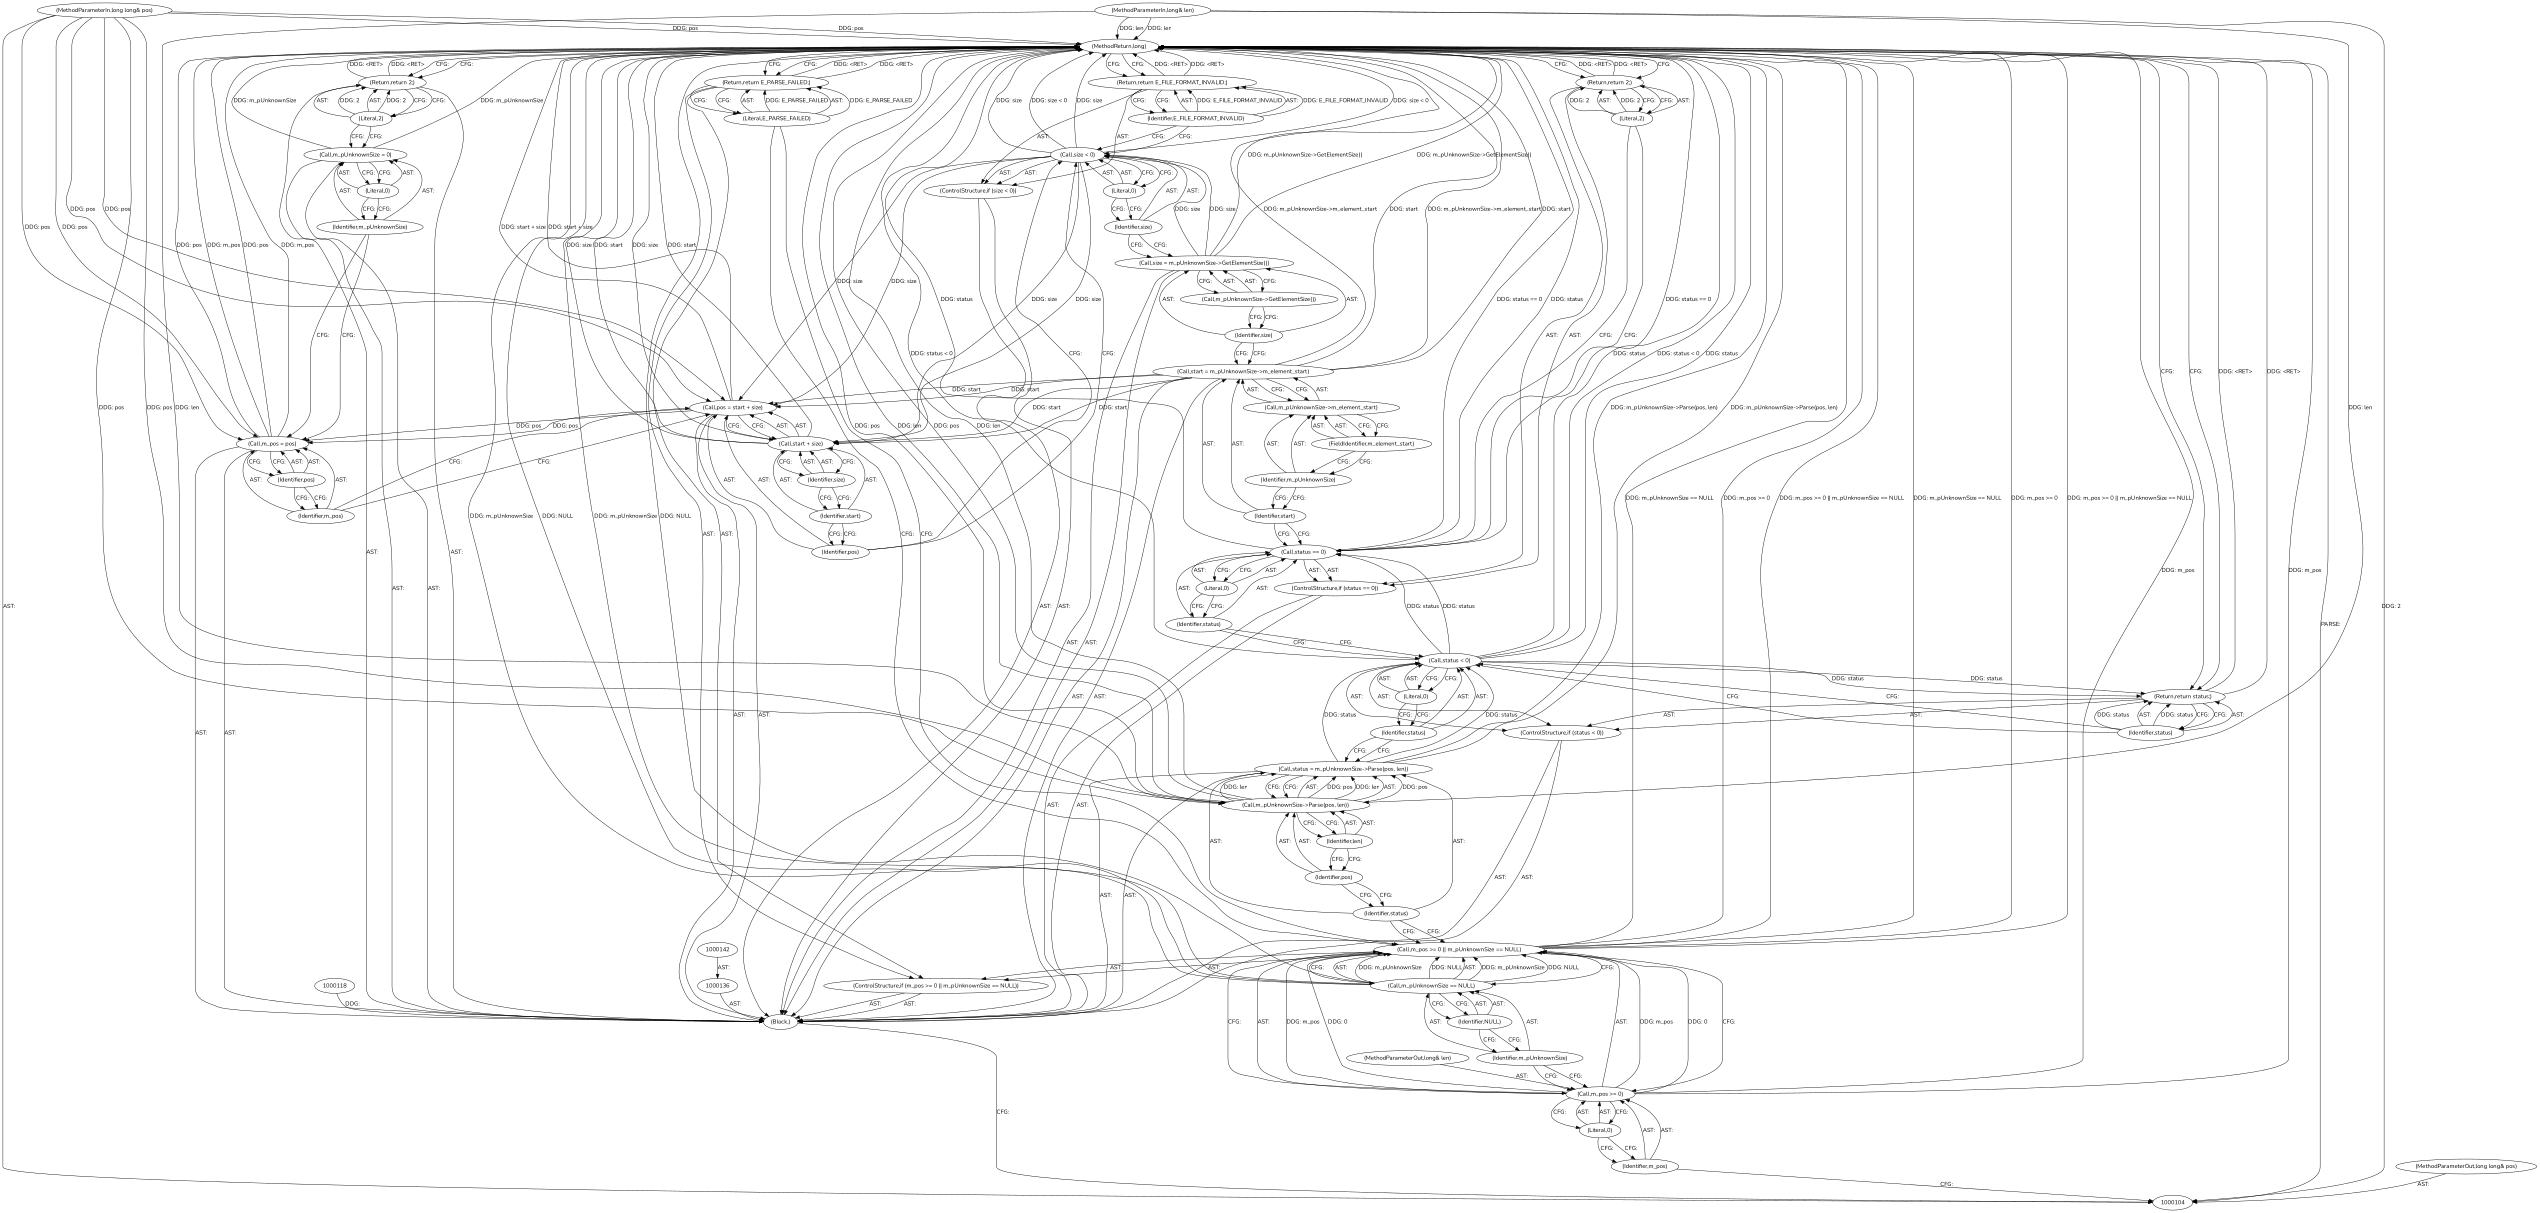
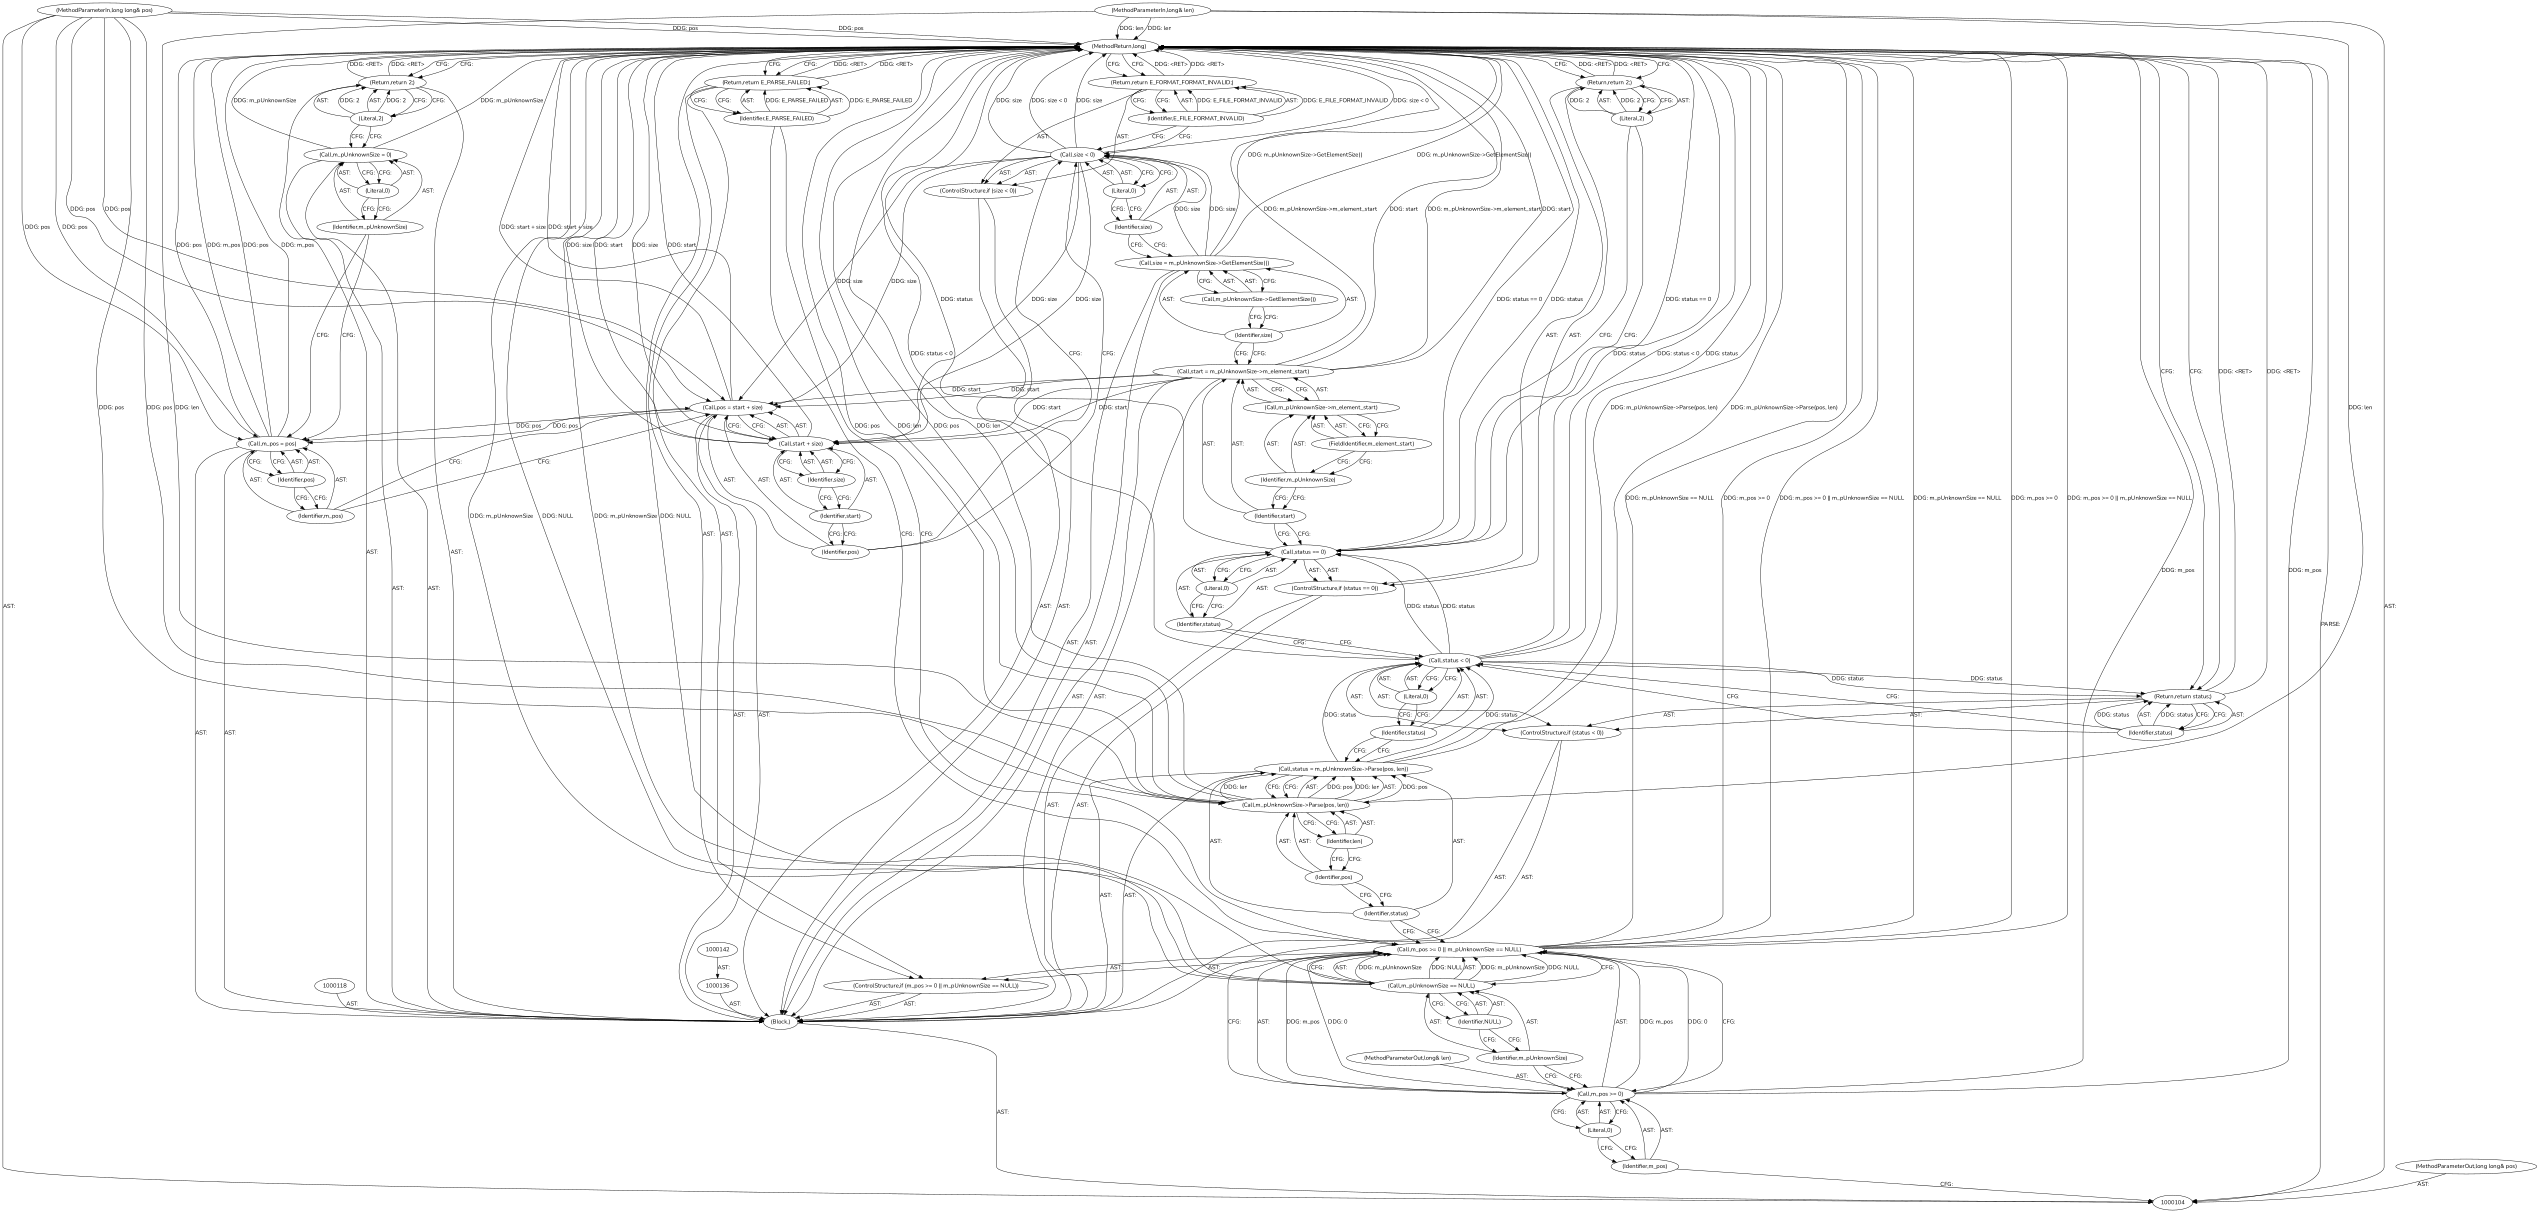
node "(Return,return E_FILE_FORMAT_INVALID;)": label "(Return,return E_FILE_FORMAT_INVALID;)" -> "(Return,return E_FORMAT_FORMAT_INVALID;)"
node "(Literal,E_PARSE_FAILED)": label "(Literal,E_PARSE_FAILED)" -> "(Identifier,E_PARSE_FAILED)"
edge "(MethodParameterIn,long& len)" -> "1000104": label "DDG: 2" -> "AST: "
edge "1000118" -> "(Block,)": label "DDG: " -> "AST: "
edge "(Block,)" -> "1000104": label "CFG: " -> "AST: "
